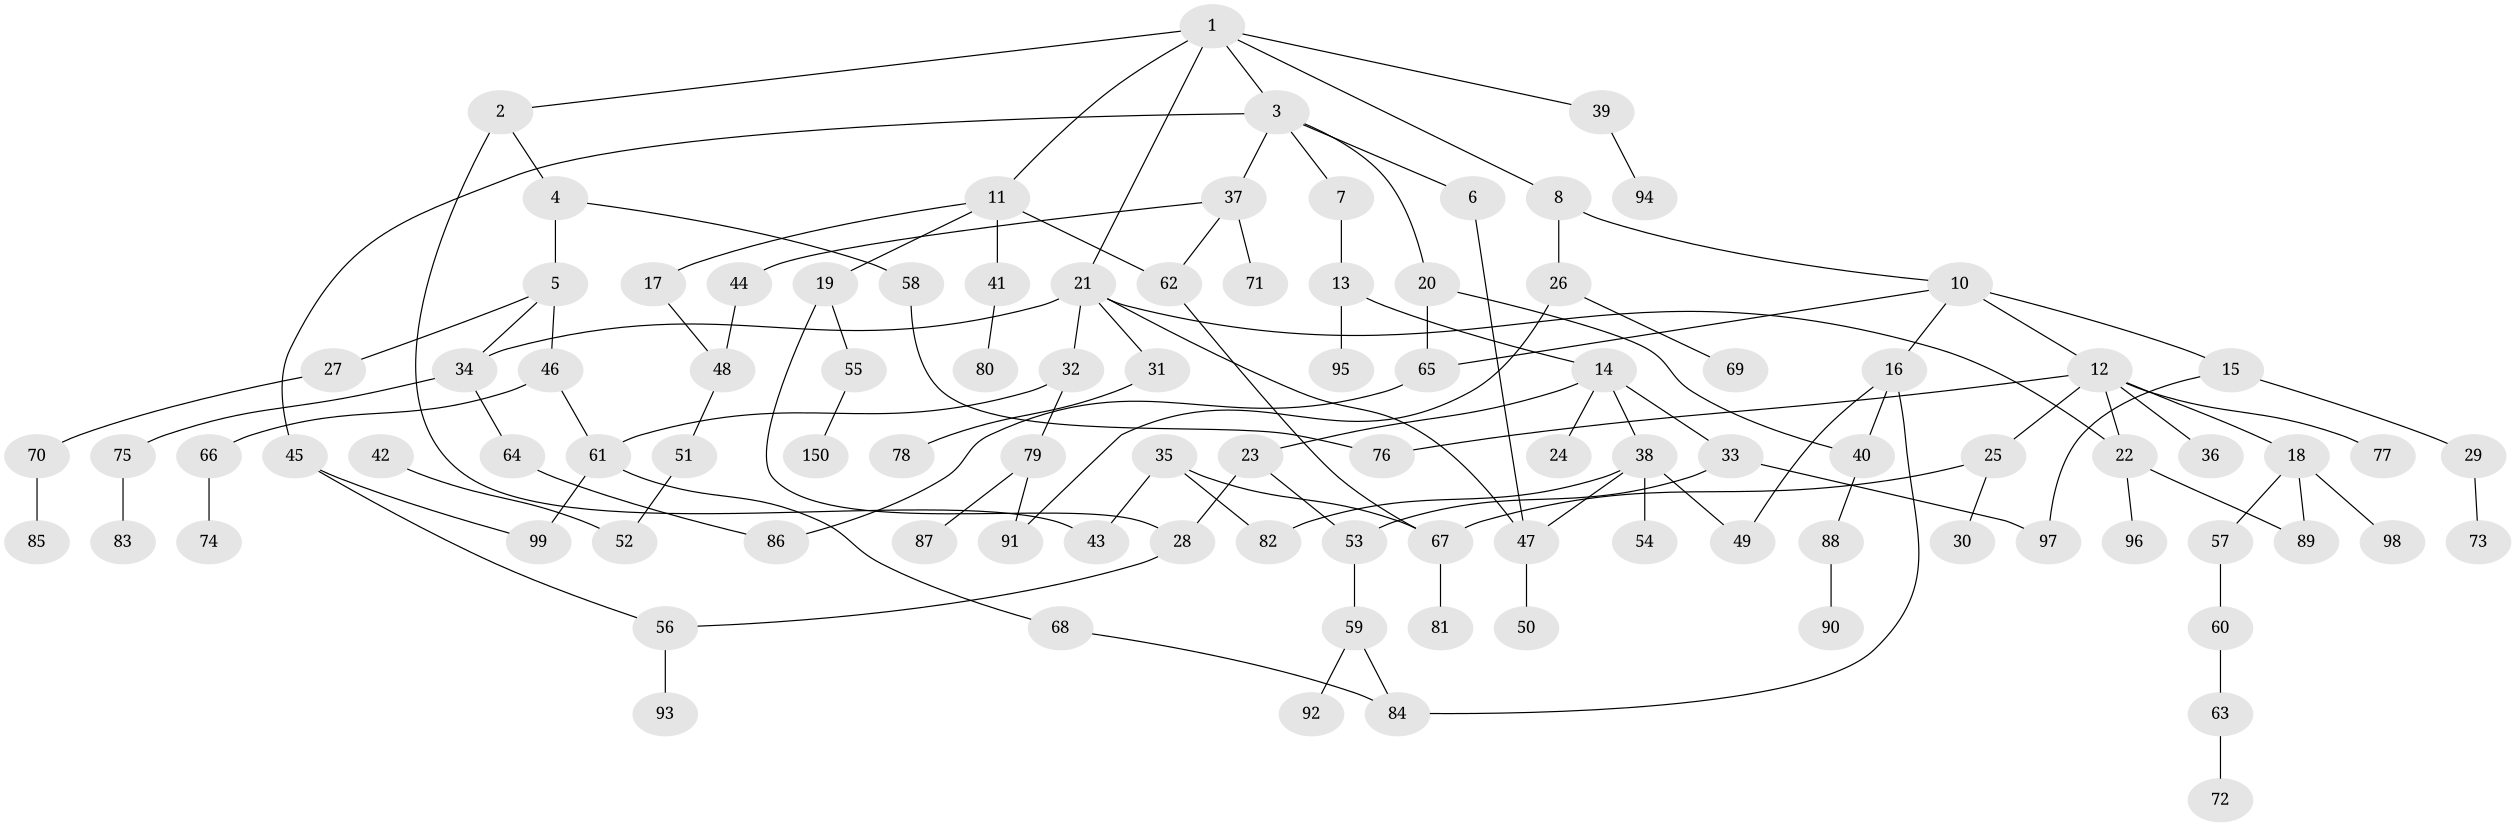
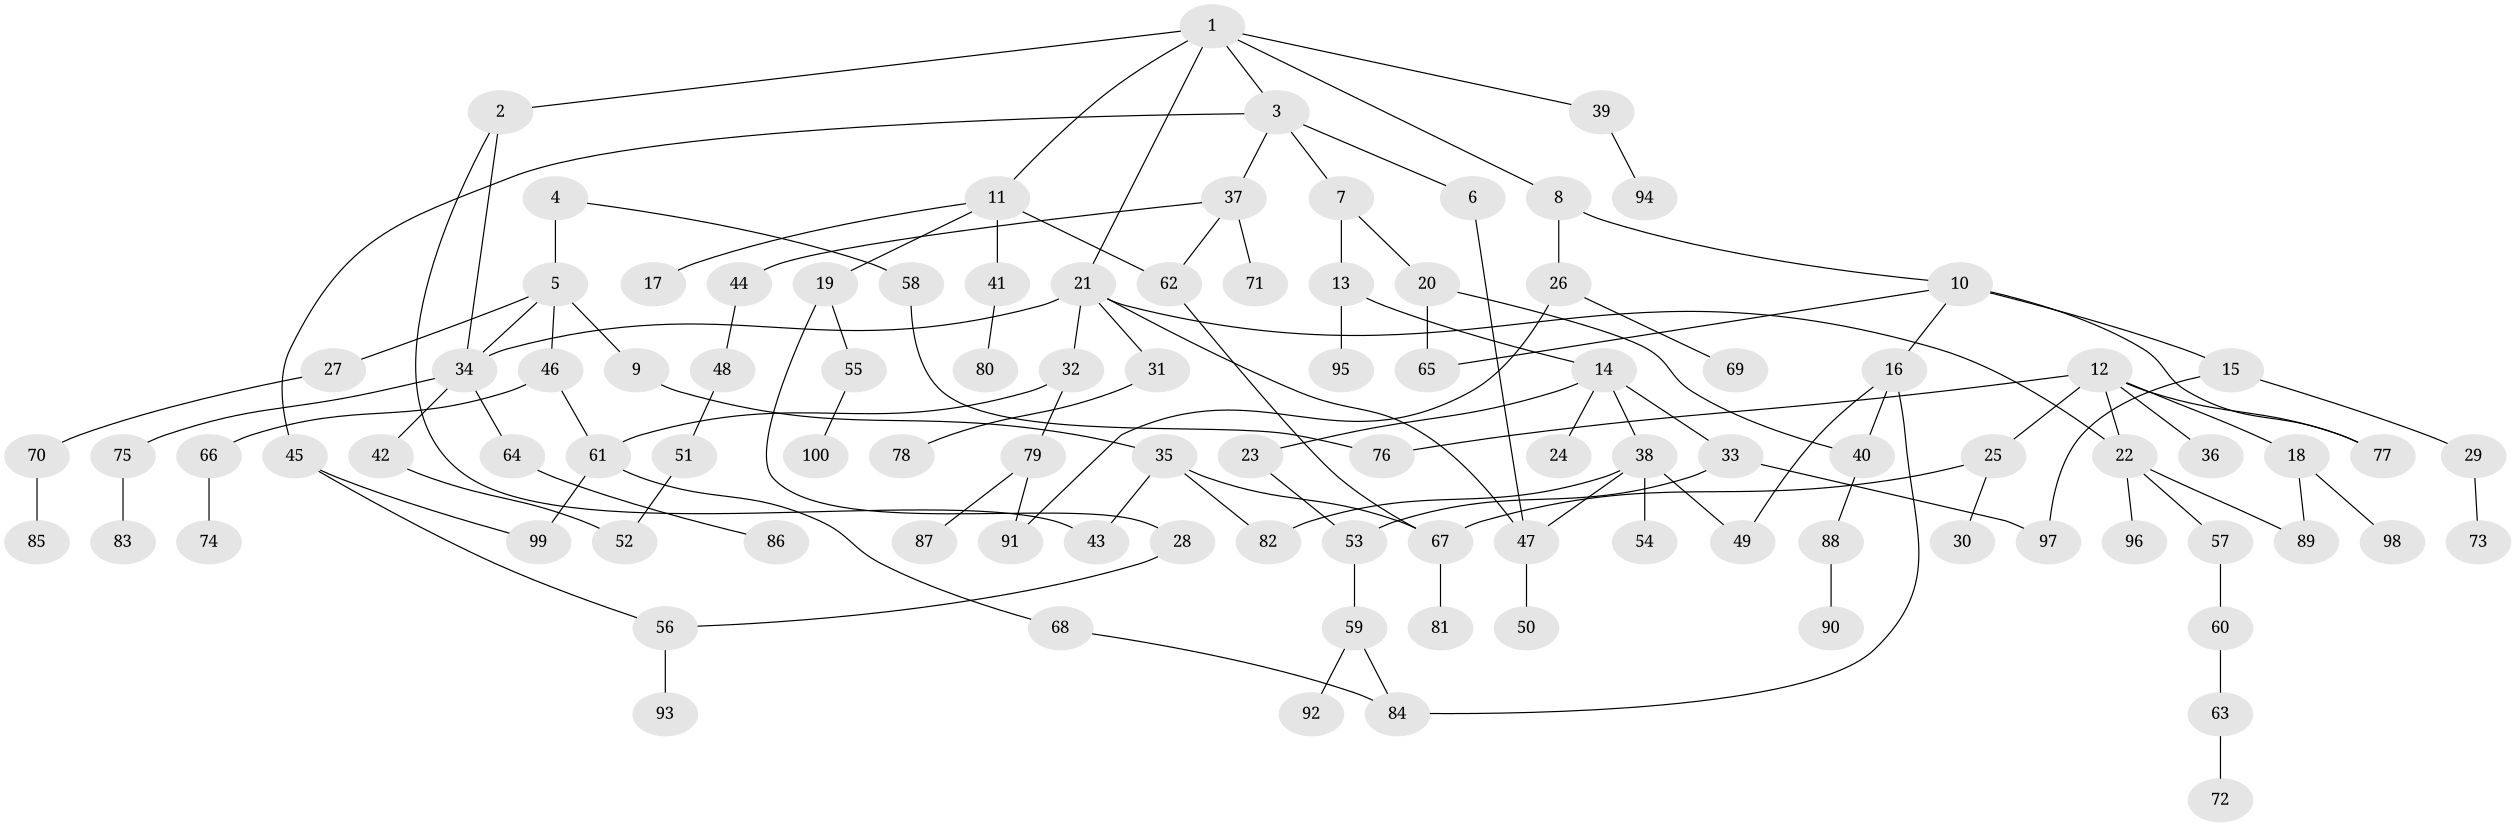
edge "2" -- "4": now "2" -- "34"
edge "3" -- "20": now "7" -- "20"
edge "10" -- "12": now "10" -- "77"
edge "17" -- "48": removed
node "9": added
edge "65" -- "86": removed
edge "34" -- "42": added
node "150": label "150" -> "100"
edge "23" -- "28": removed
edge "18" -- "57": now "22" -- "57"
